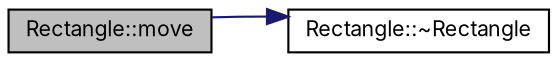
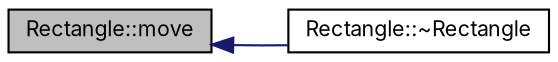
edge "Rectangle::move" -> "Rectangle::~Rectangle": reversed
